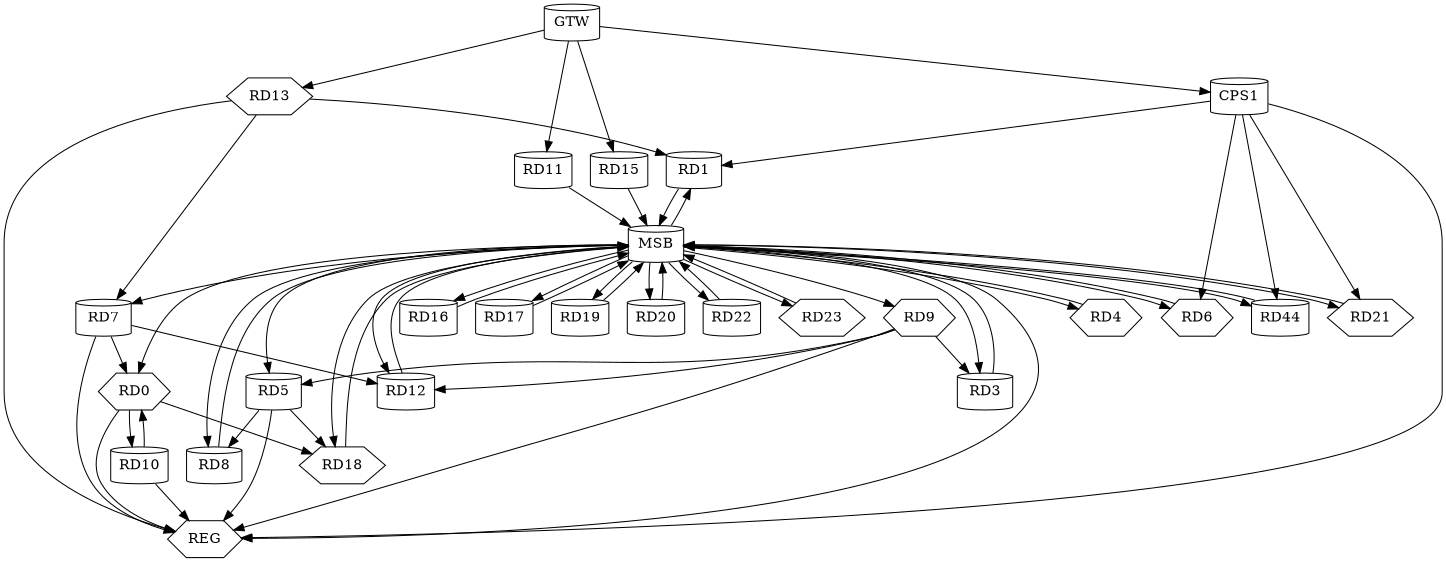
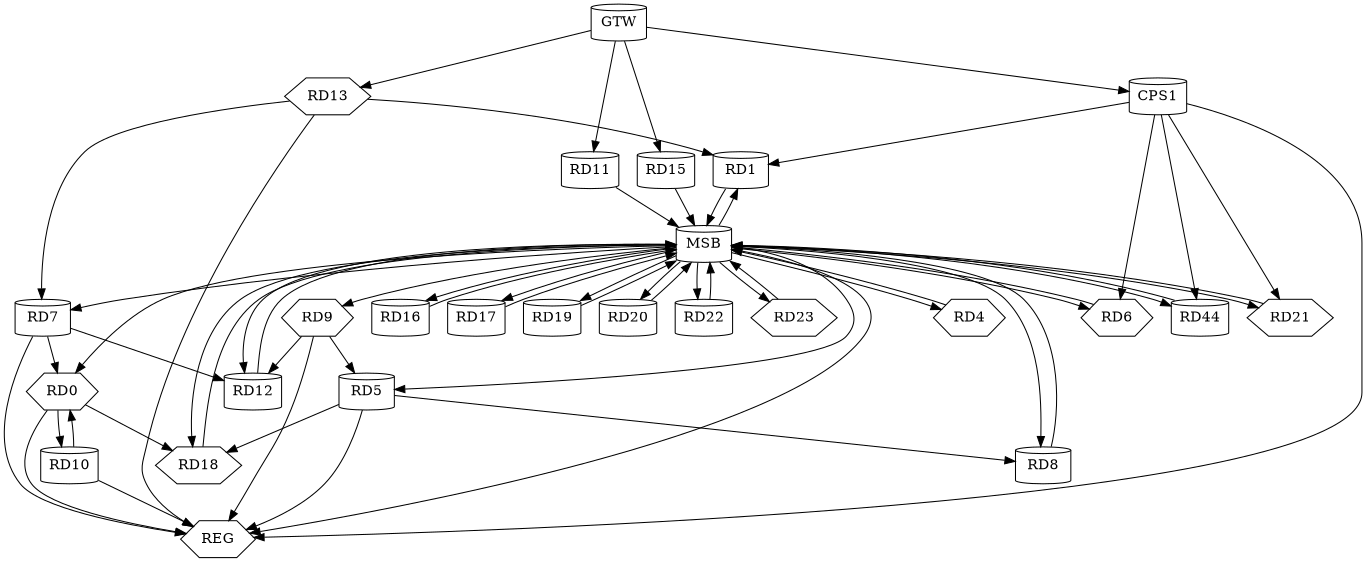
node "RD3": removed
